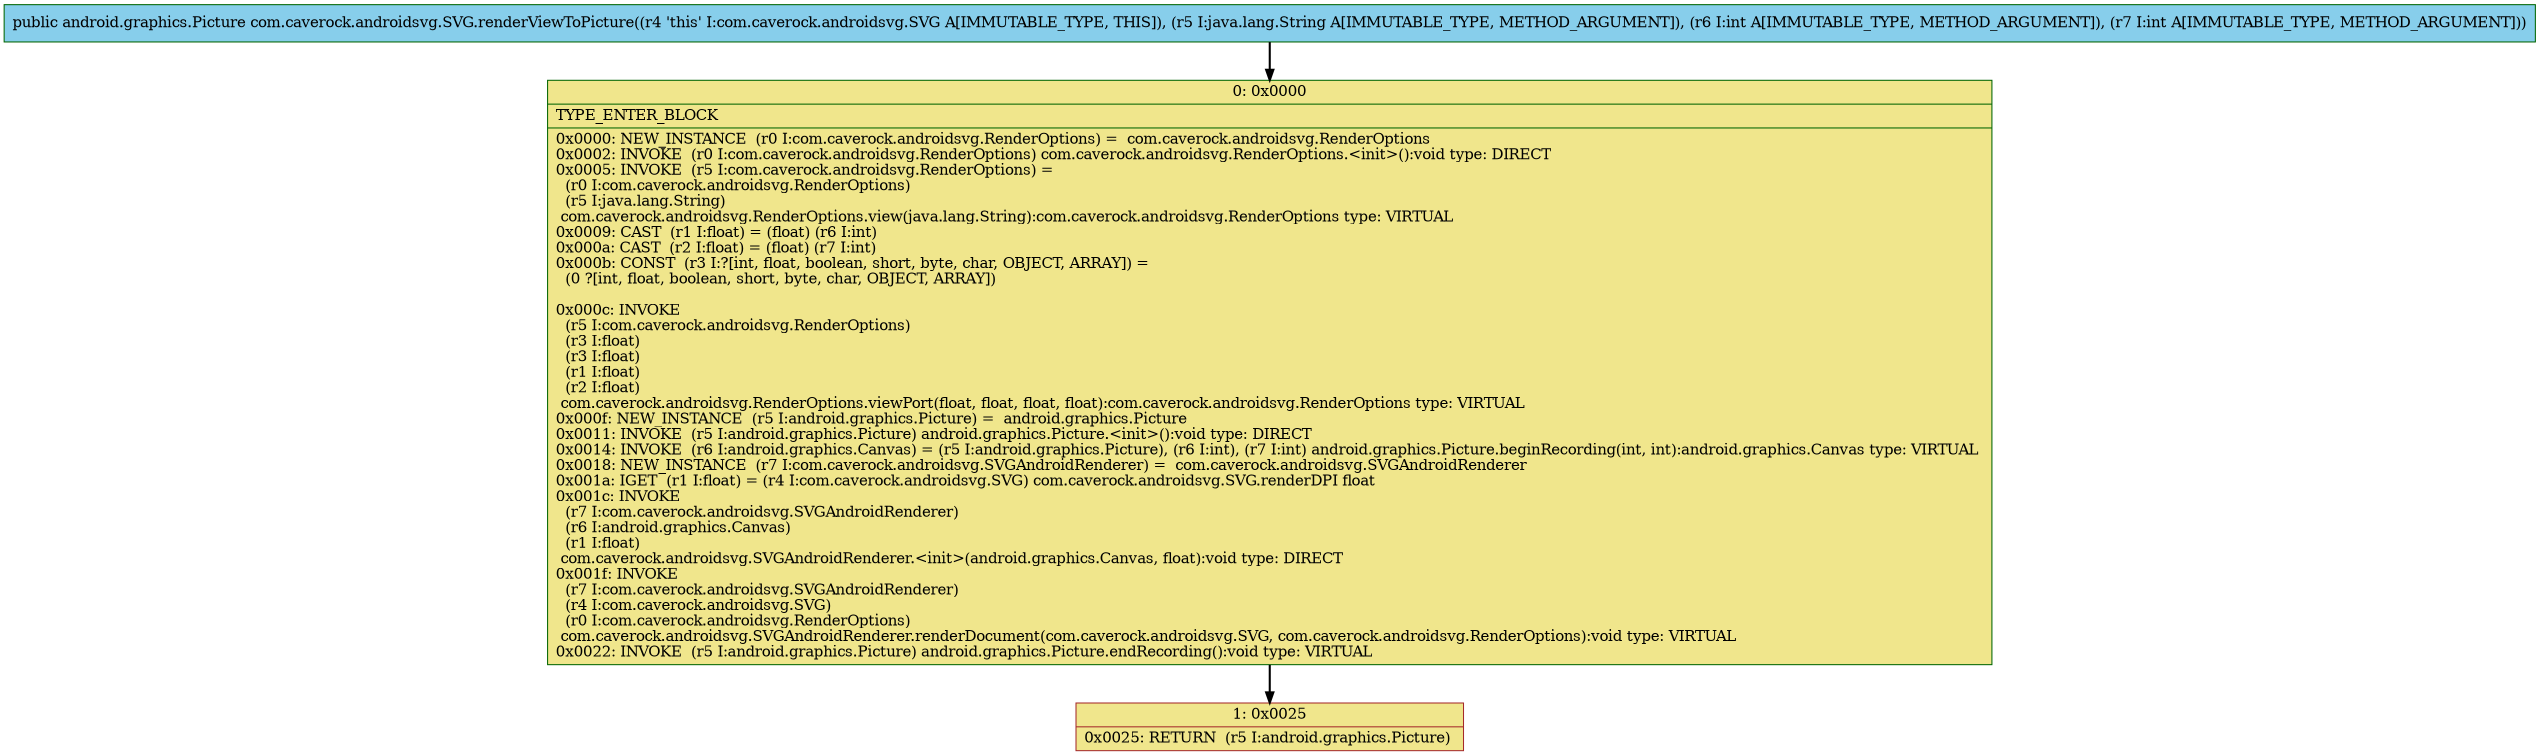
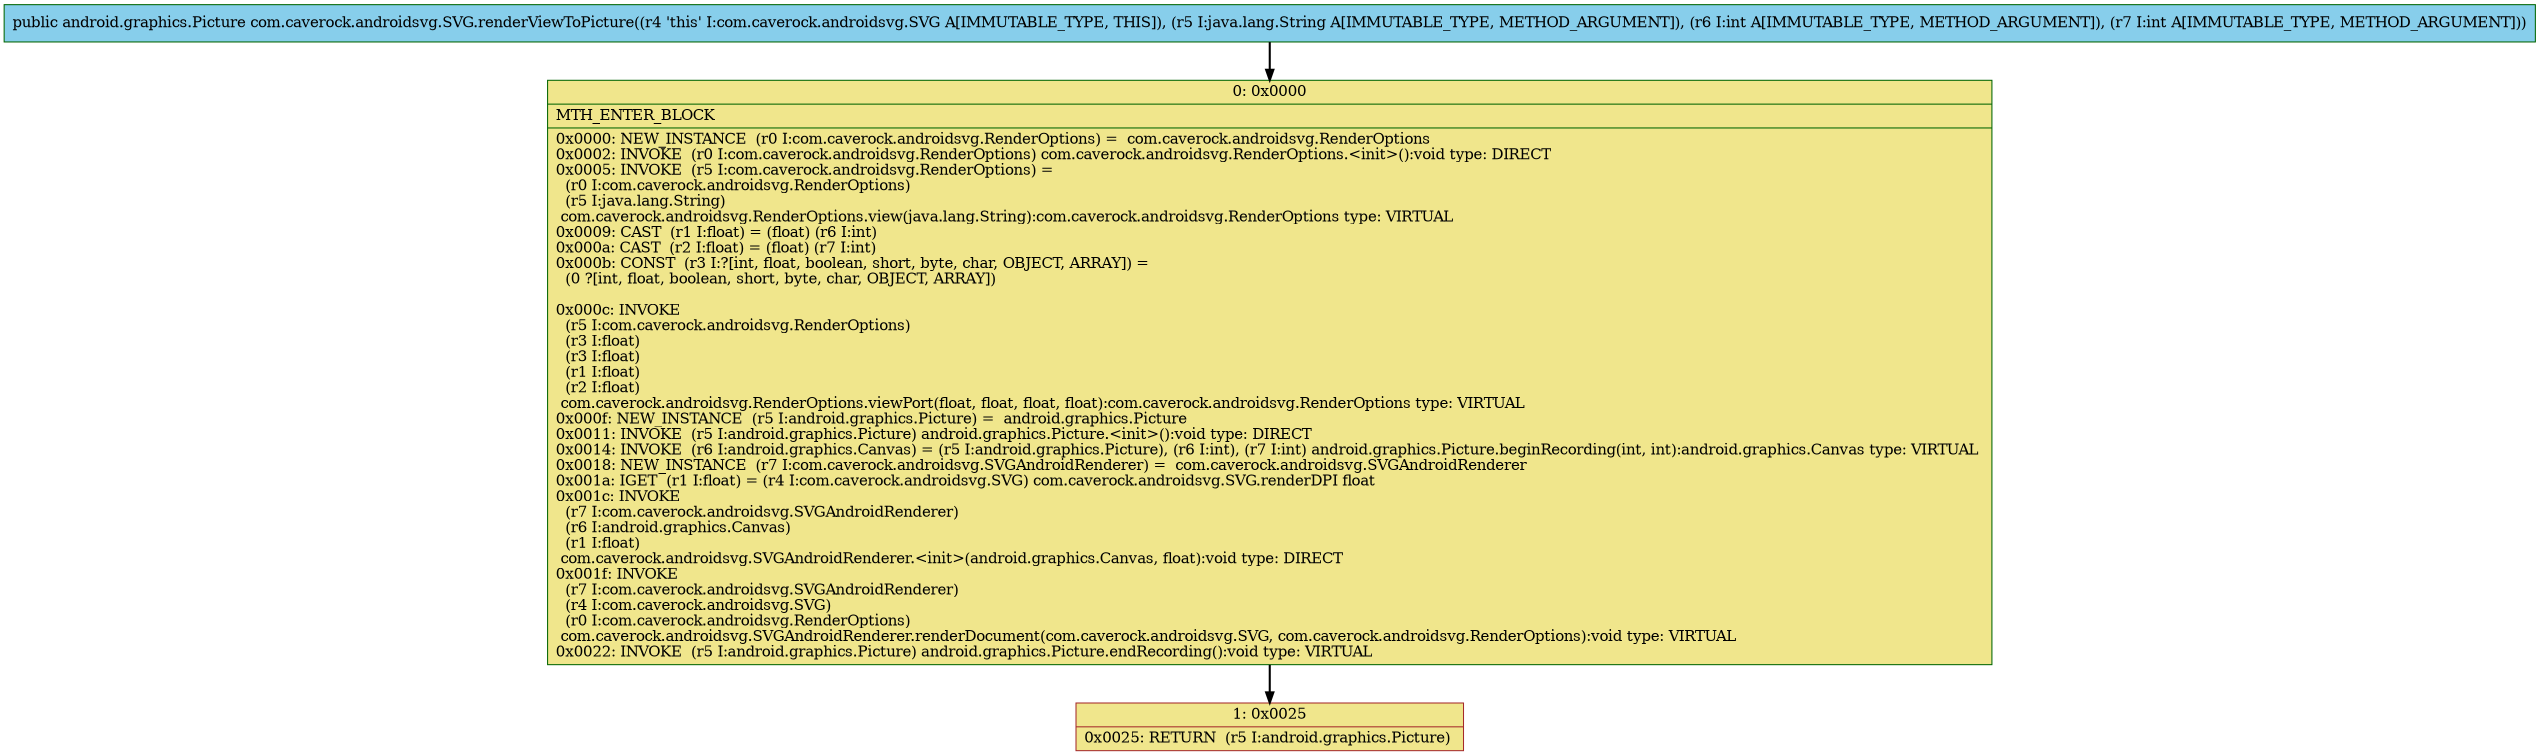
node "0: 0x0000": text "TYPE_ENTER_BLOCK" -> "MTH_ENTER_BLOCK"
